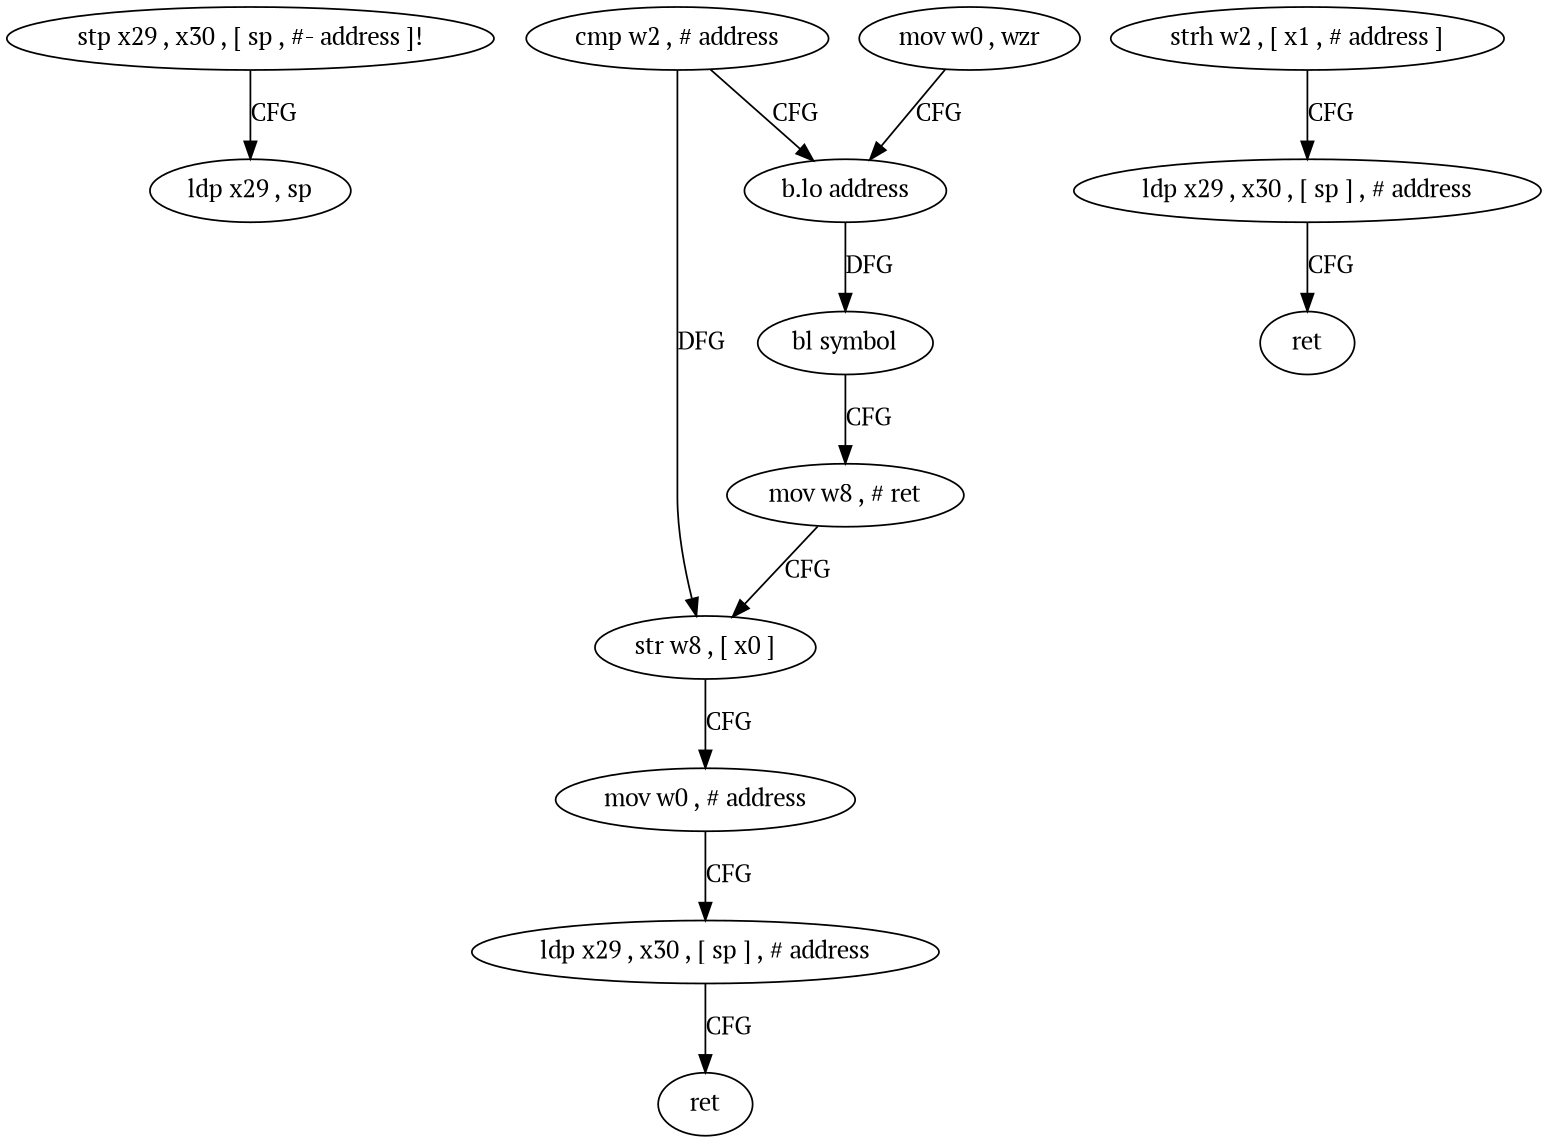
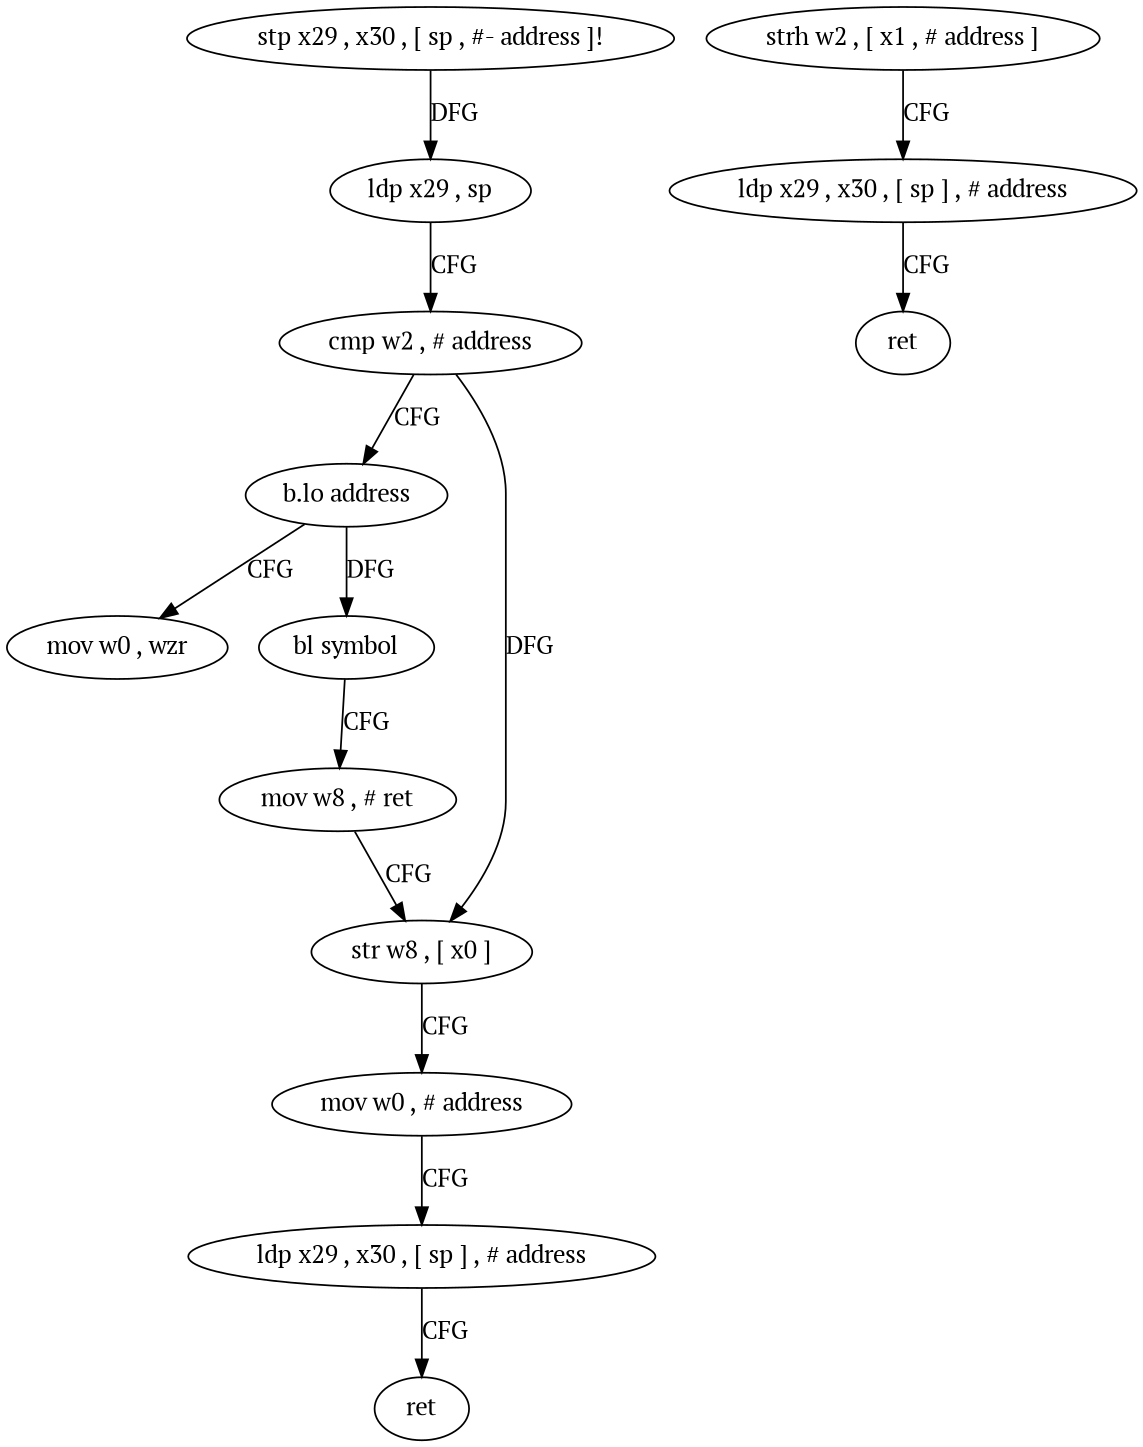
edge "mov w0 , wzr" -> "b.lo address": reversed
edge "stp x29 , x30 , [ sp , #- address ]!" -> "ldp x29 , sp": label "CFG" -> "DFG"
edge "ldp x29 , sp" -> "cmp w2 , # address": added, label "CFG"
